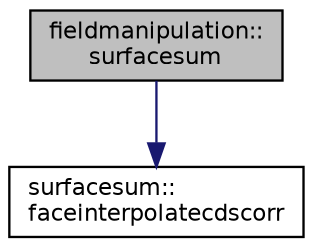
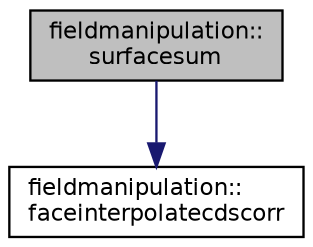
node "surfacesum:: faceinterpolatecdscorr": label "surfacesum:: faceinterpolatecdscorr" -> "fieldmanipulation:: faceinterpolatecdscorr"
